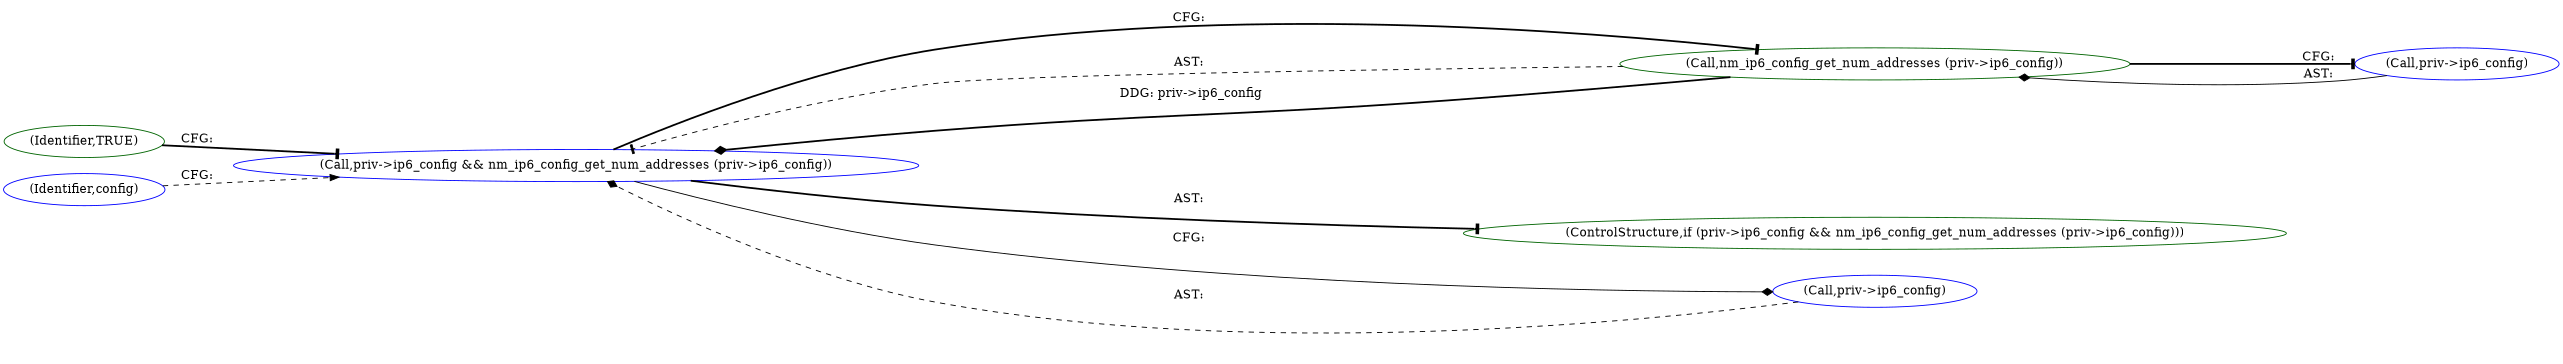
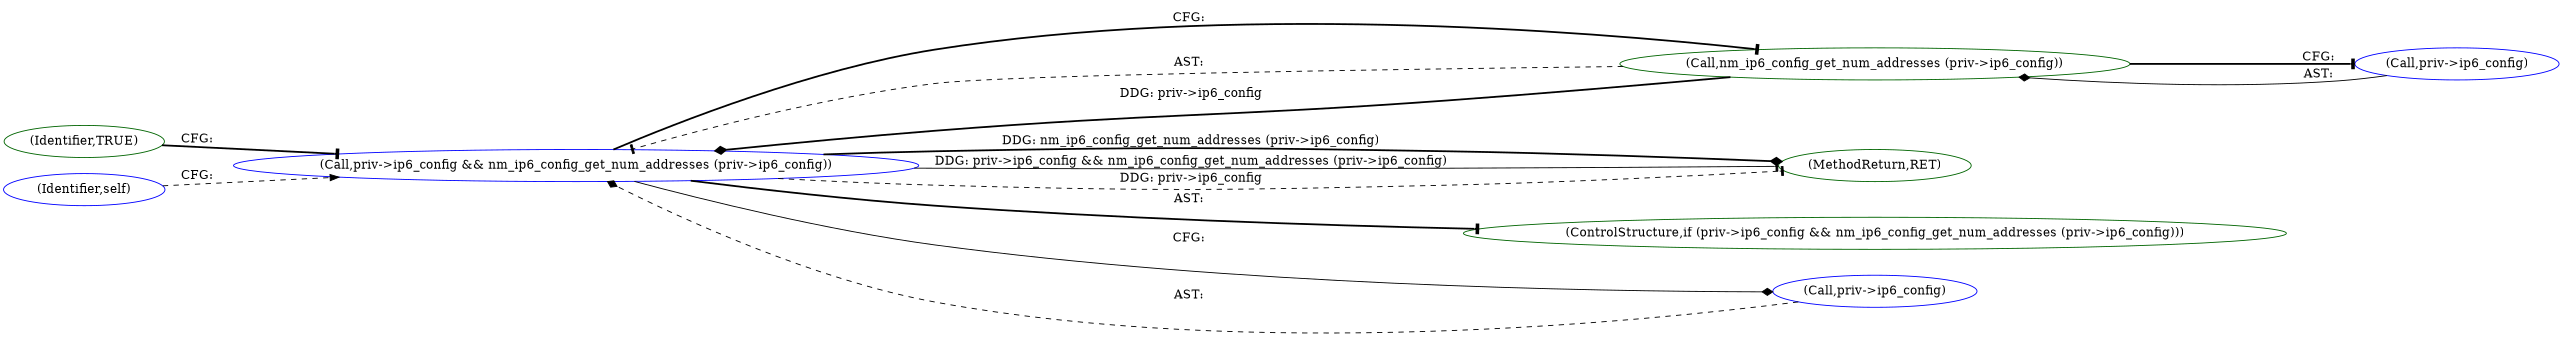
node "(MethodReturn,RET)": added
node "(Identifier,config)": label "(Identifier,config)" -> "(Identifier,self)"
